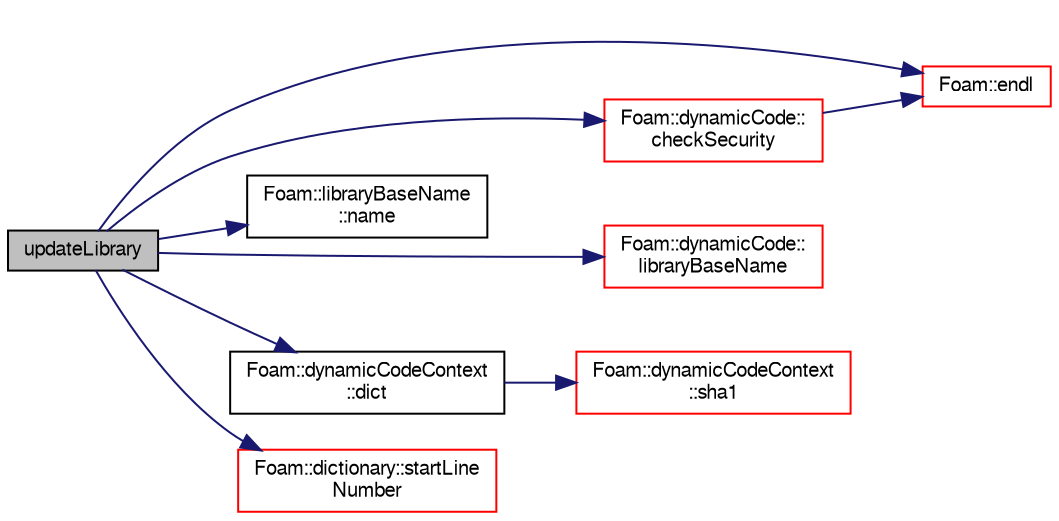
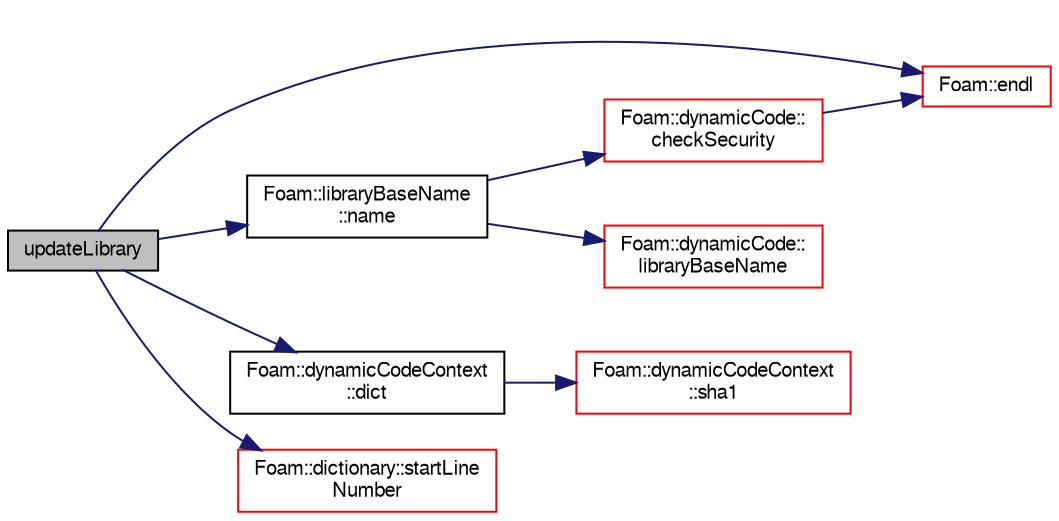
edge "updateLibrary" -> "Foam::dynamicCode:: checkSecurity": now "Foam::libraryBaseName ::name" -> "Foam::dynamicCode:: checkSecurity"
edge "updateLibrary" -> "Foam::dynamicCode:: libraryBaseName": now "Foam::libraryBaseName ::name" -> "Foam::dynamicCode:: libraryBaseName"
